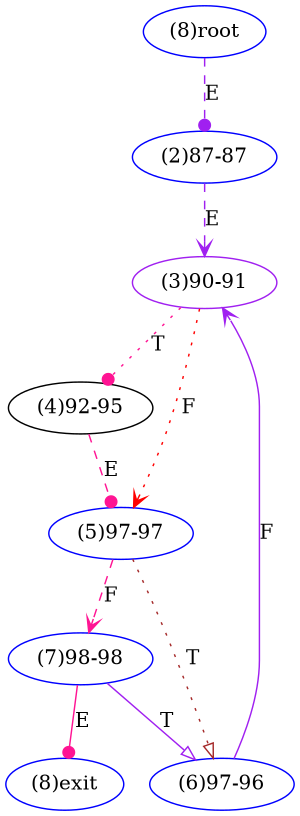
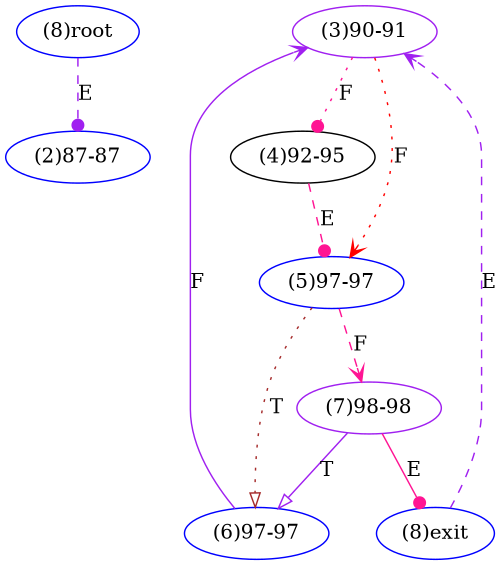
edge "(2)87-87" -> "(3)90-91": now "(8)exit" -> "(3)90-91"
edge "(3)90-91" -> "(4)92-95": label "T" -> "F"
node "(7)98-98": color blue -> purple
node "(6)97-96": label "(6)97-96" -> "(6)97-97"
